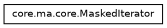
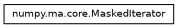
node "core.ma.core.MaskedIterator": label "core.ma.core.MaskedIterator" -> "numpy.ma.core.MaskedIterator"
